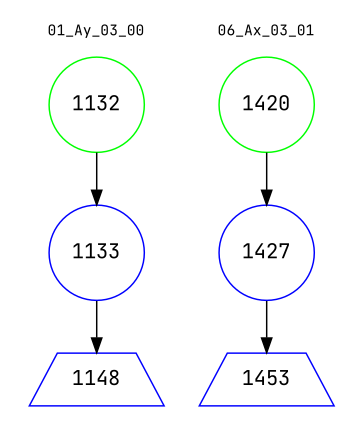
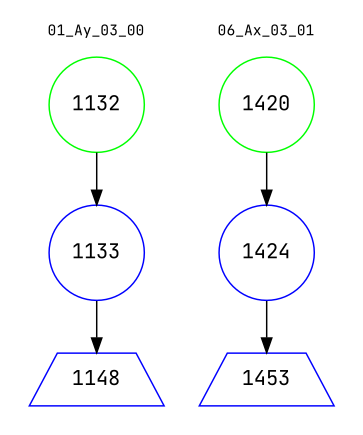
node "1427": label "1427" -> "1424"
